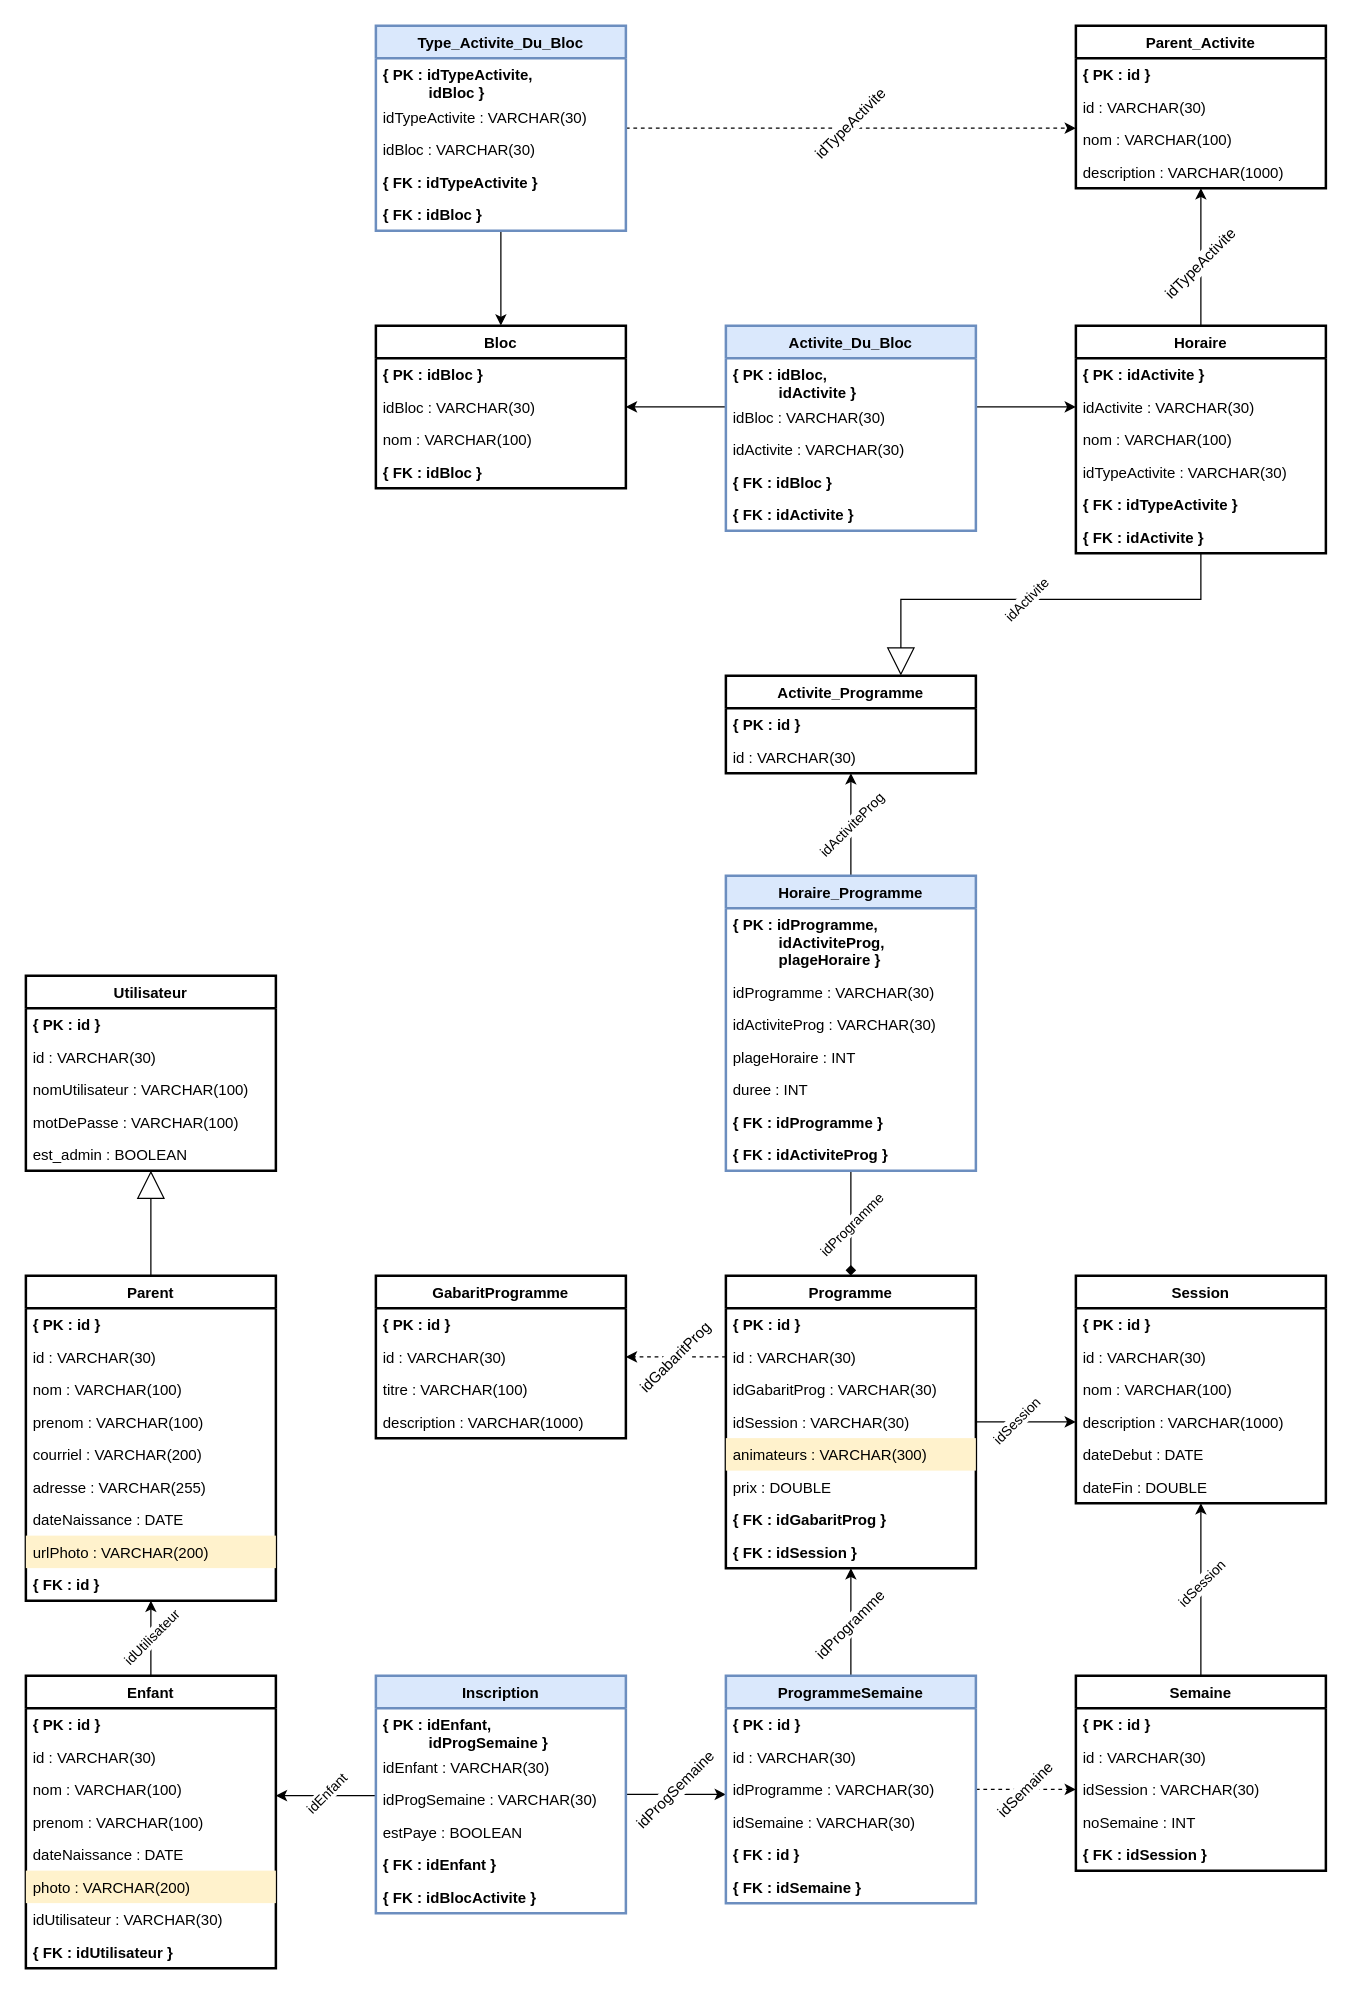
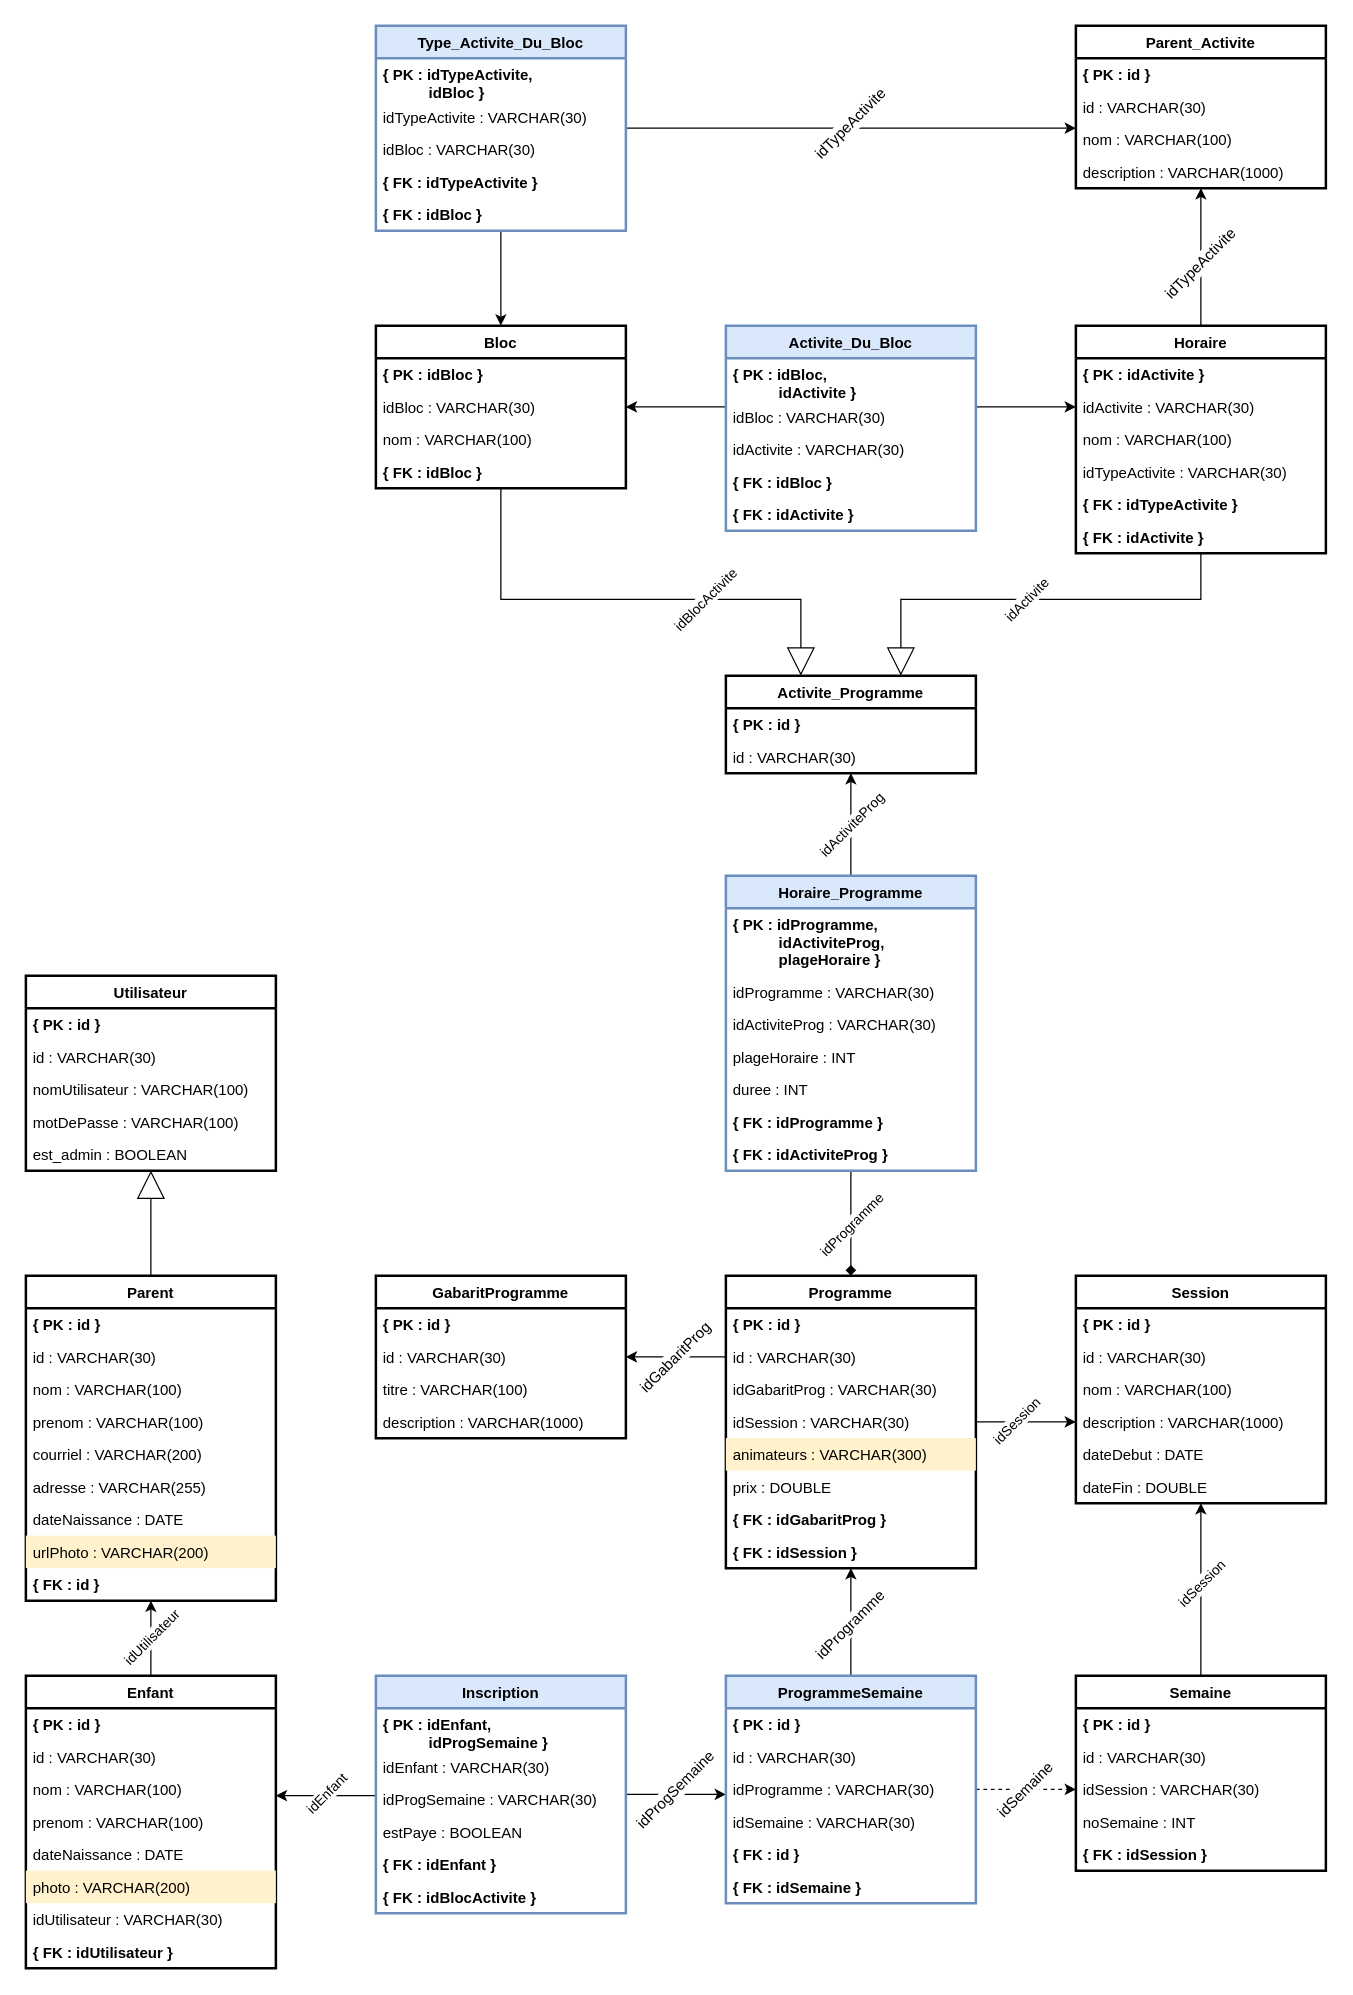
edge "Type_Activite_Du_Bloc" -> "Parent_Activite": style dashed -> solid
edge "Bloc" -> "Activite_Programme": added, label "idBlocActivite"
edge "Programme" -> "GabaritProgramme": style dashed -> solid
